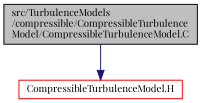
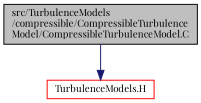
node "CompressibleTurbulenceModel.H": label "CompressibleTurbulenceModel.H" -> "TurbulenceModels.H"
